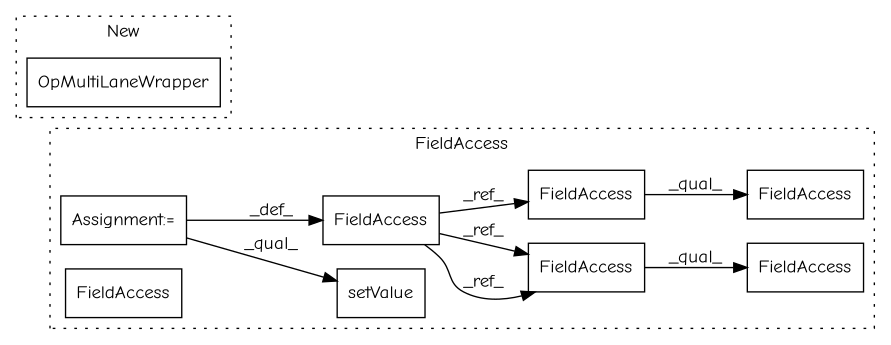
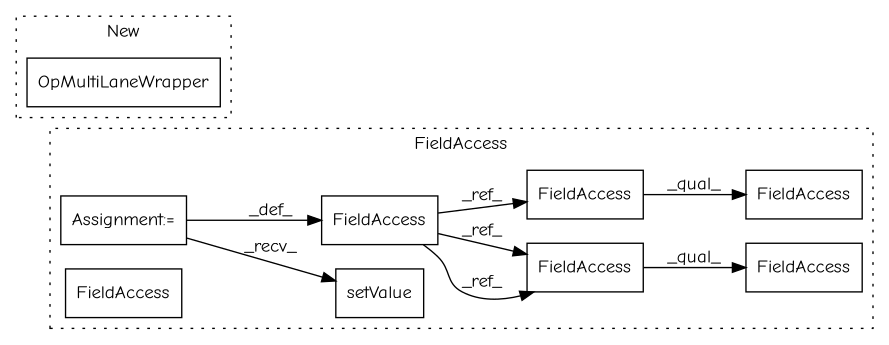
edge "Assignment:=" -> "setValue": label "_qual_" -> "_recv_"
